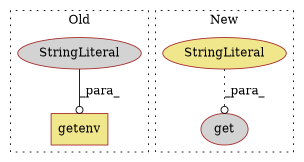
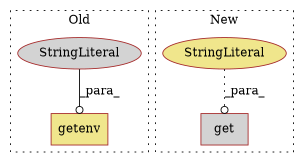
node "get": shape ellipse -> box
